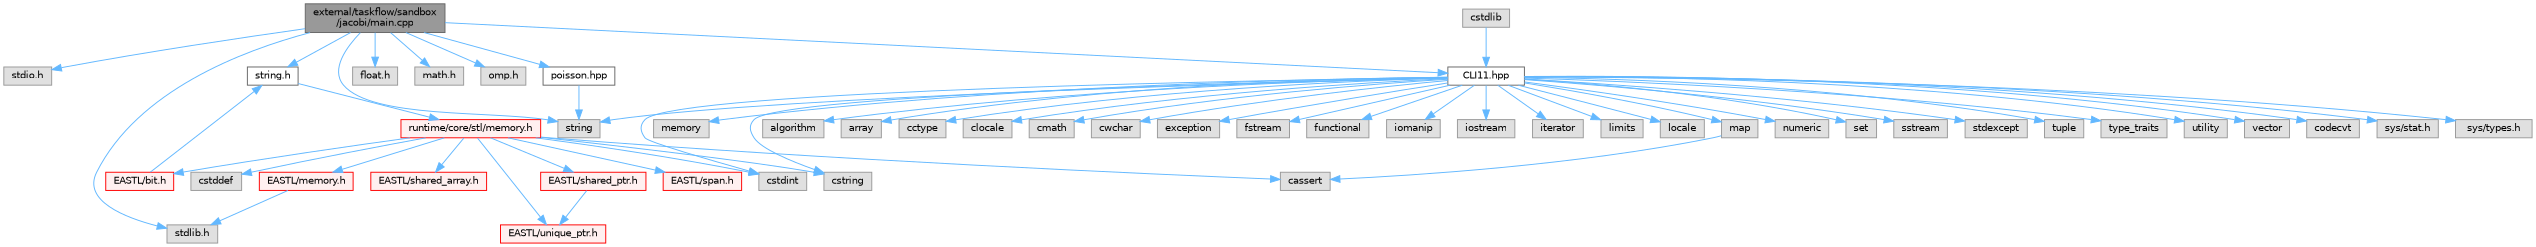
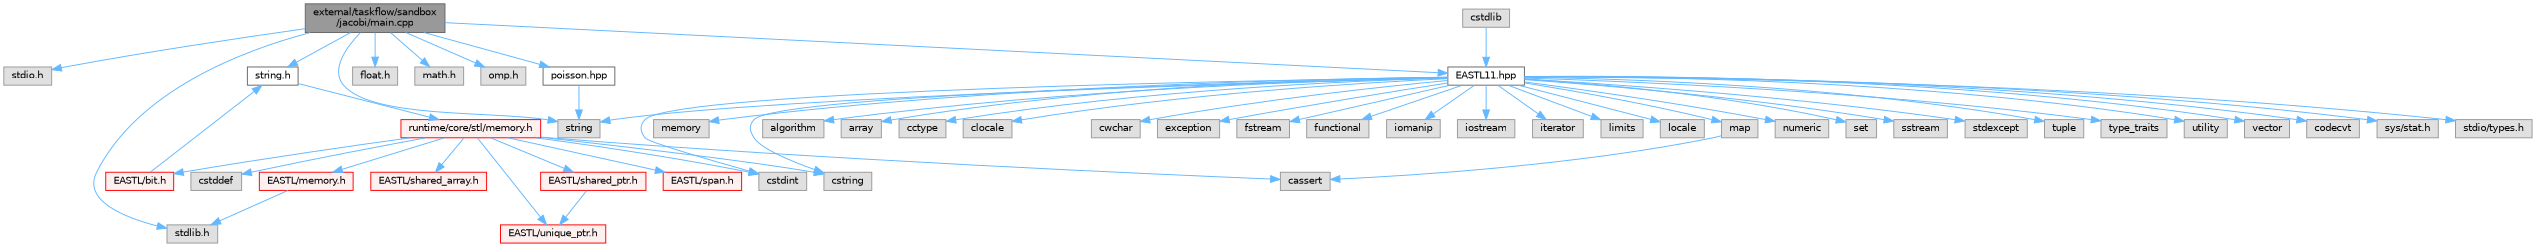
node "CLI11.hpp": label "CLI11.hpp" -> "EASTL11.hpp"
node "cmath": removed
node "sys/types.h": label "sys/types.h" -> "stdio/types.h"
